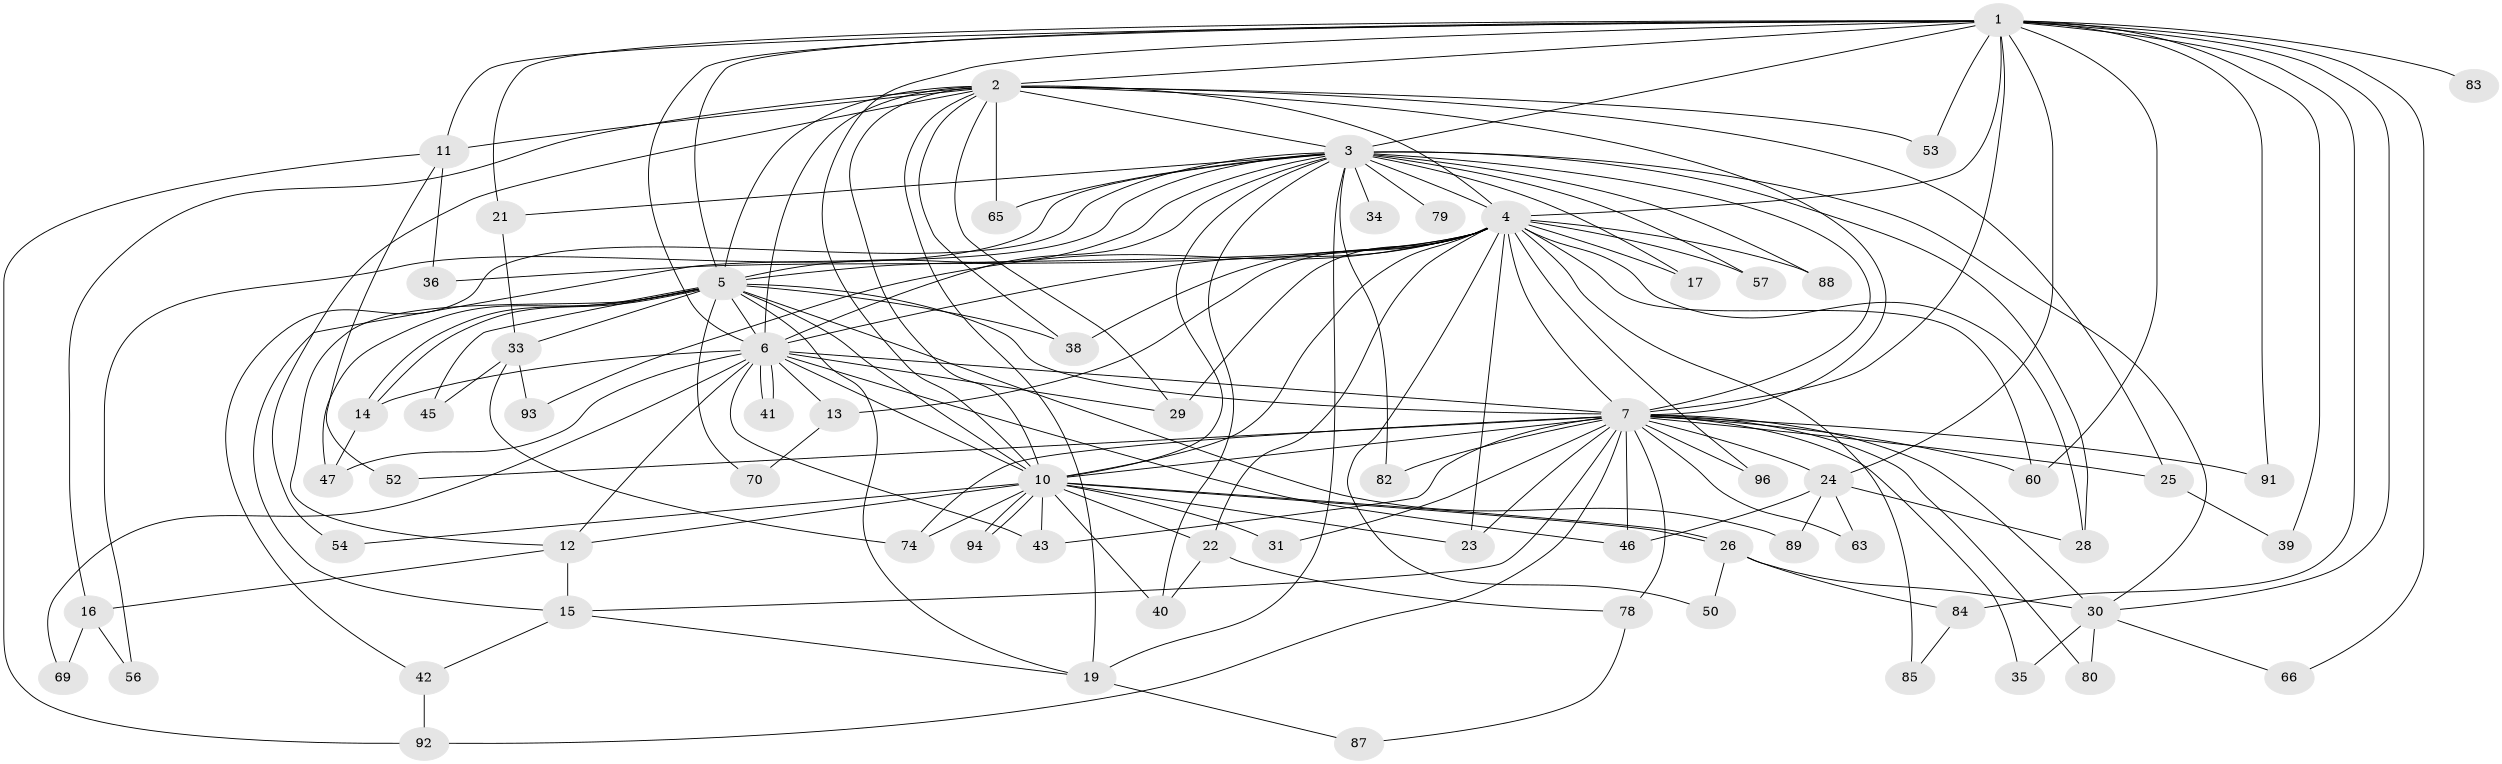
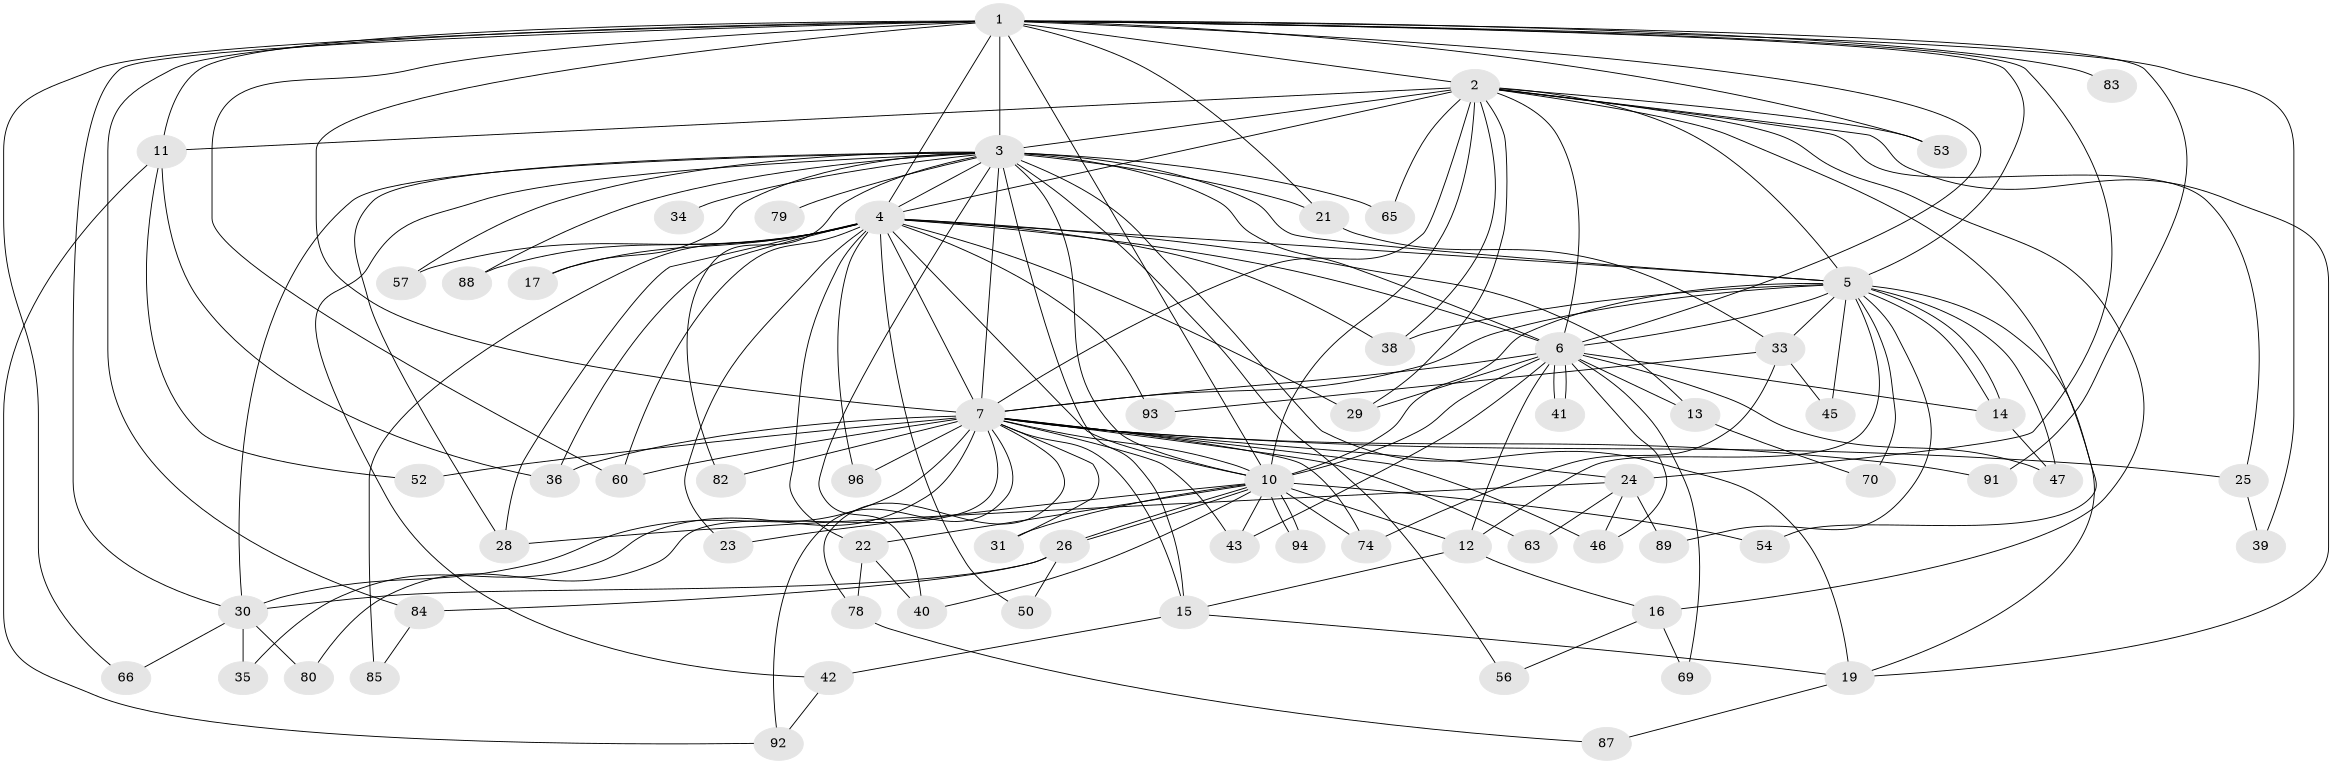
edge "7" -- "23": now "7" -- "36"
